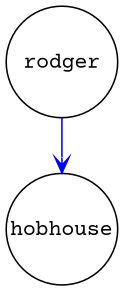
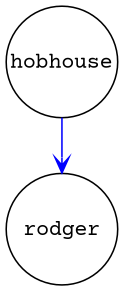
edge "rodger" -> "hobhouse": reversed
